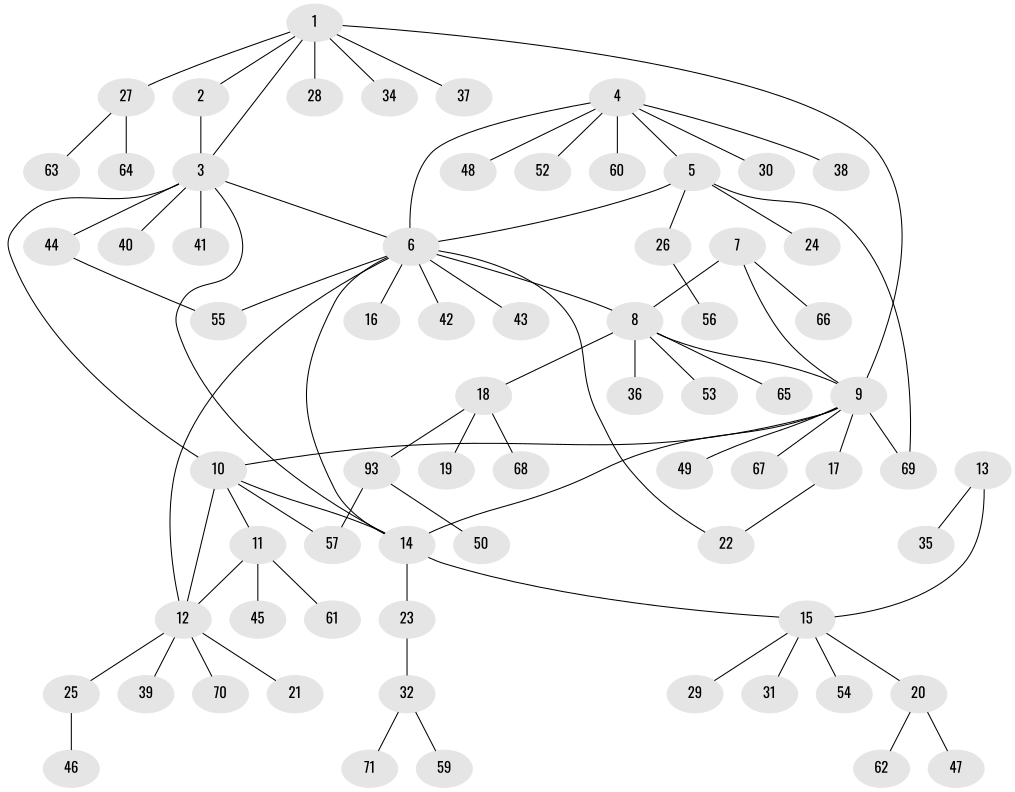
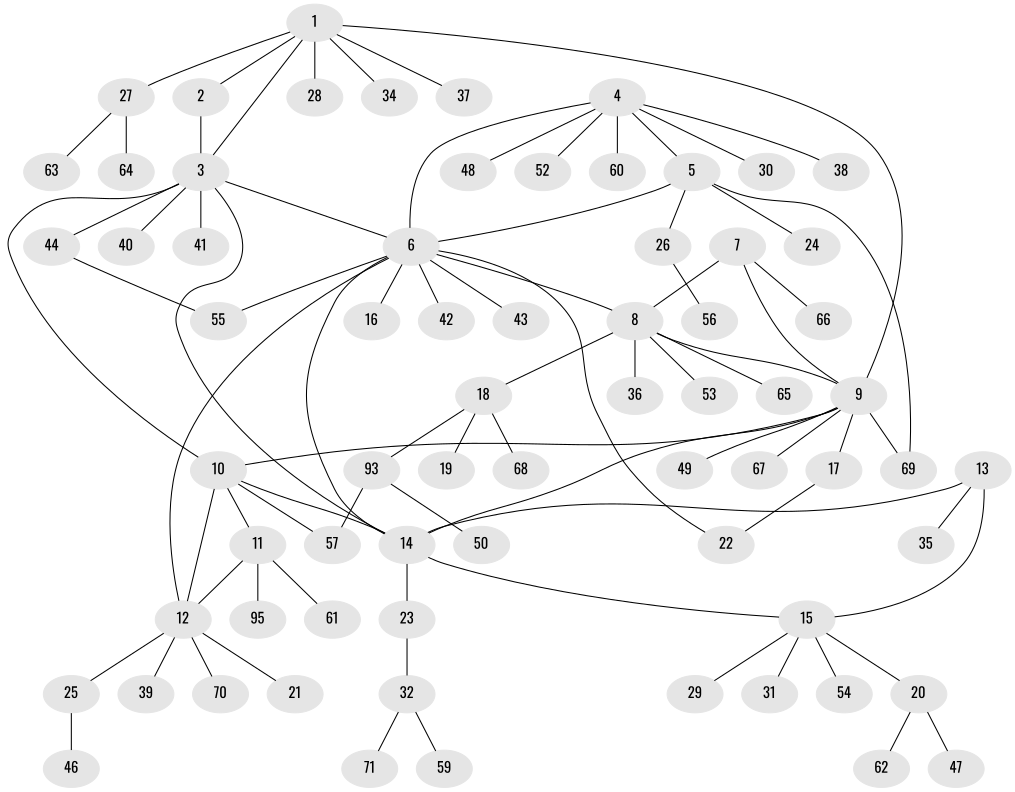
edge "13" -- "14": added
node "45": label "45" -> "95"
